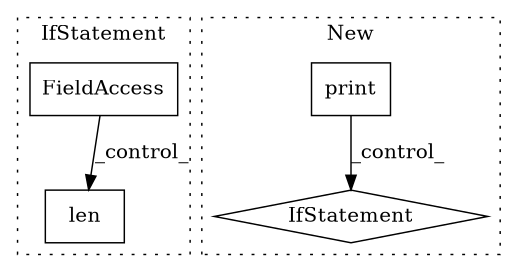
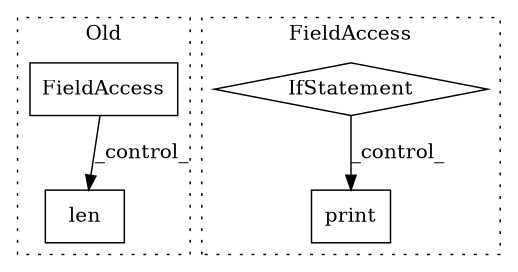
cluster "IfStatement": label "IfStatement" -> "Old"
cluster "New": label "New" -> "FieldAccess"
edge "print" -> "IfStatement": reversed
